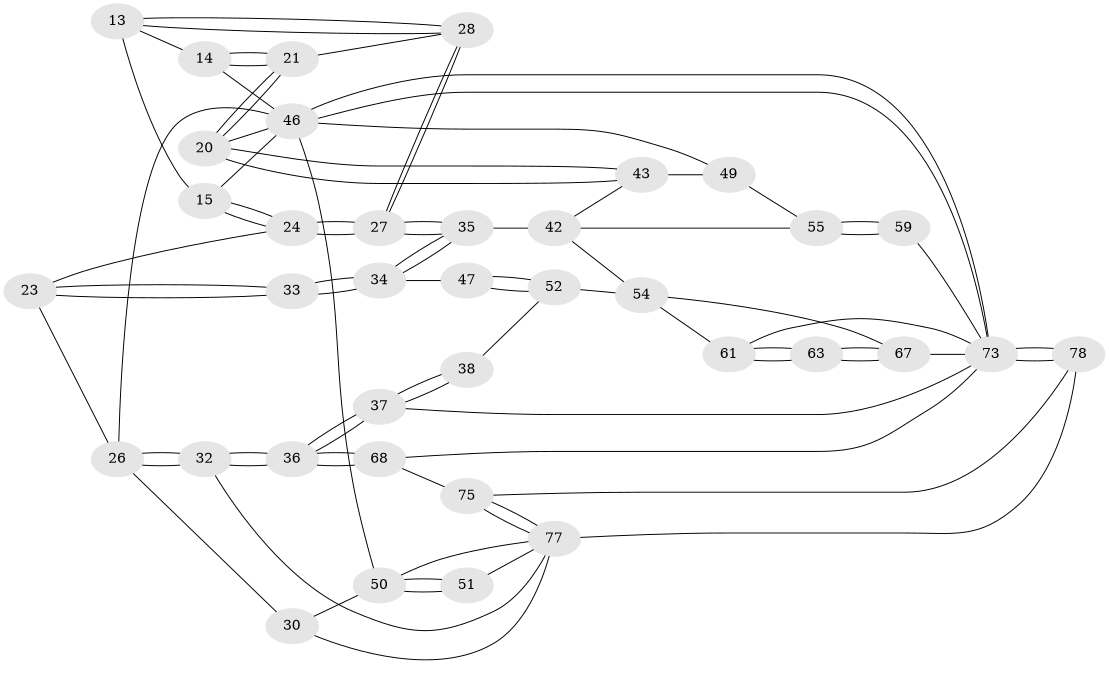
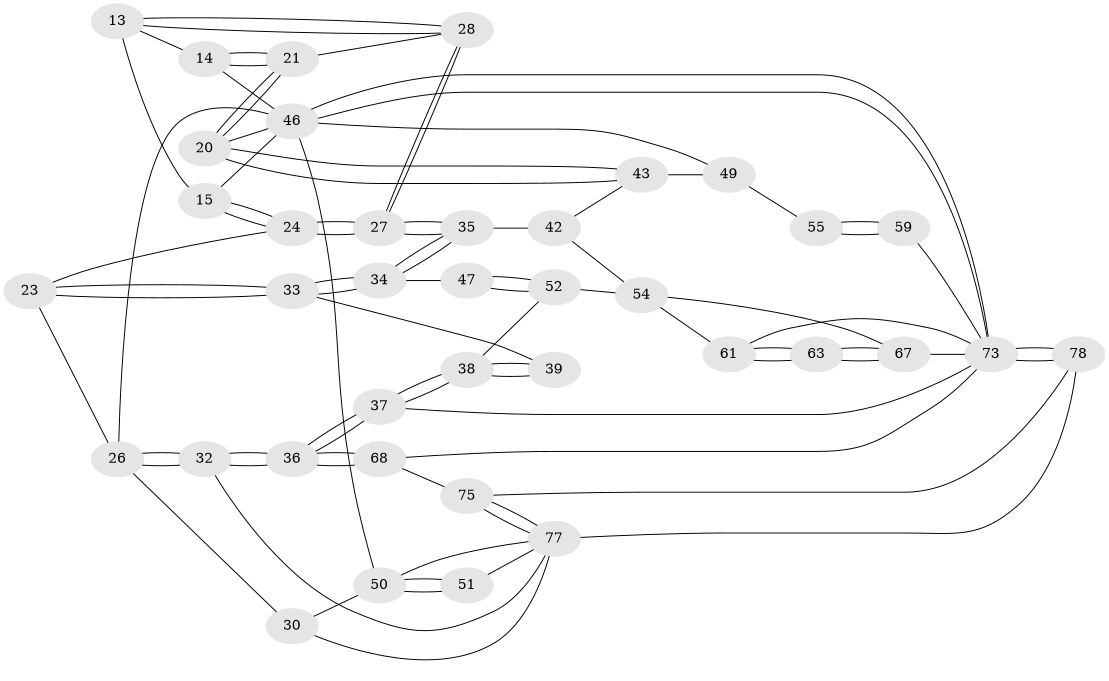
edge "42" -- "55": removed
node "39": added
